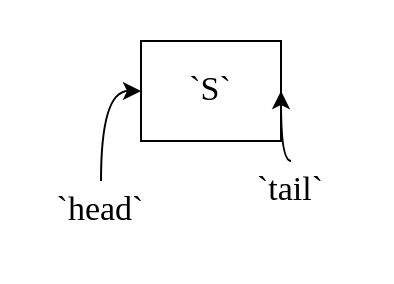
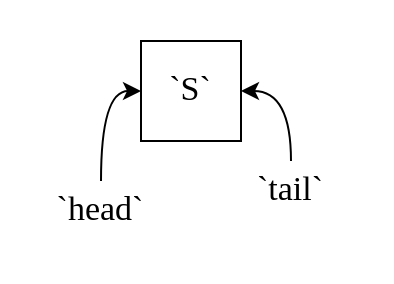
node "`S`": size 140x100 -> 100x100
